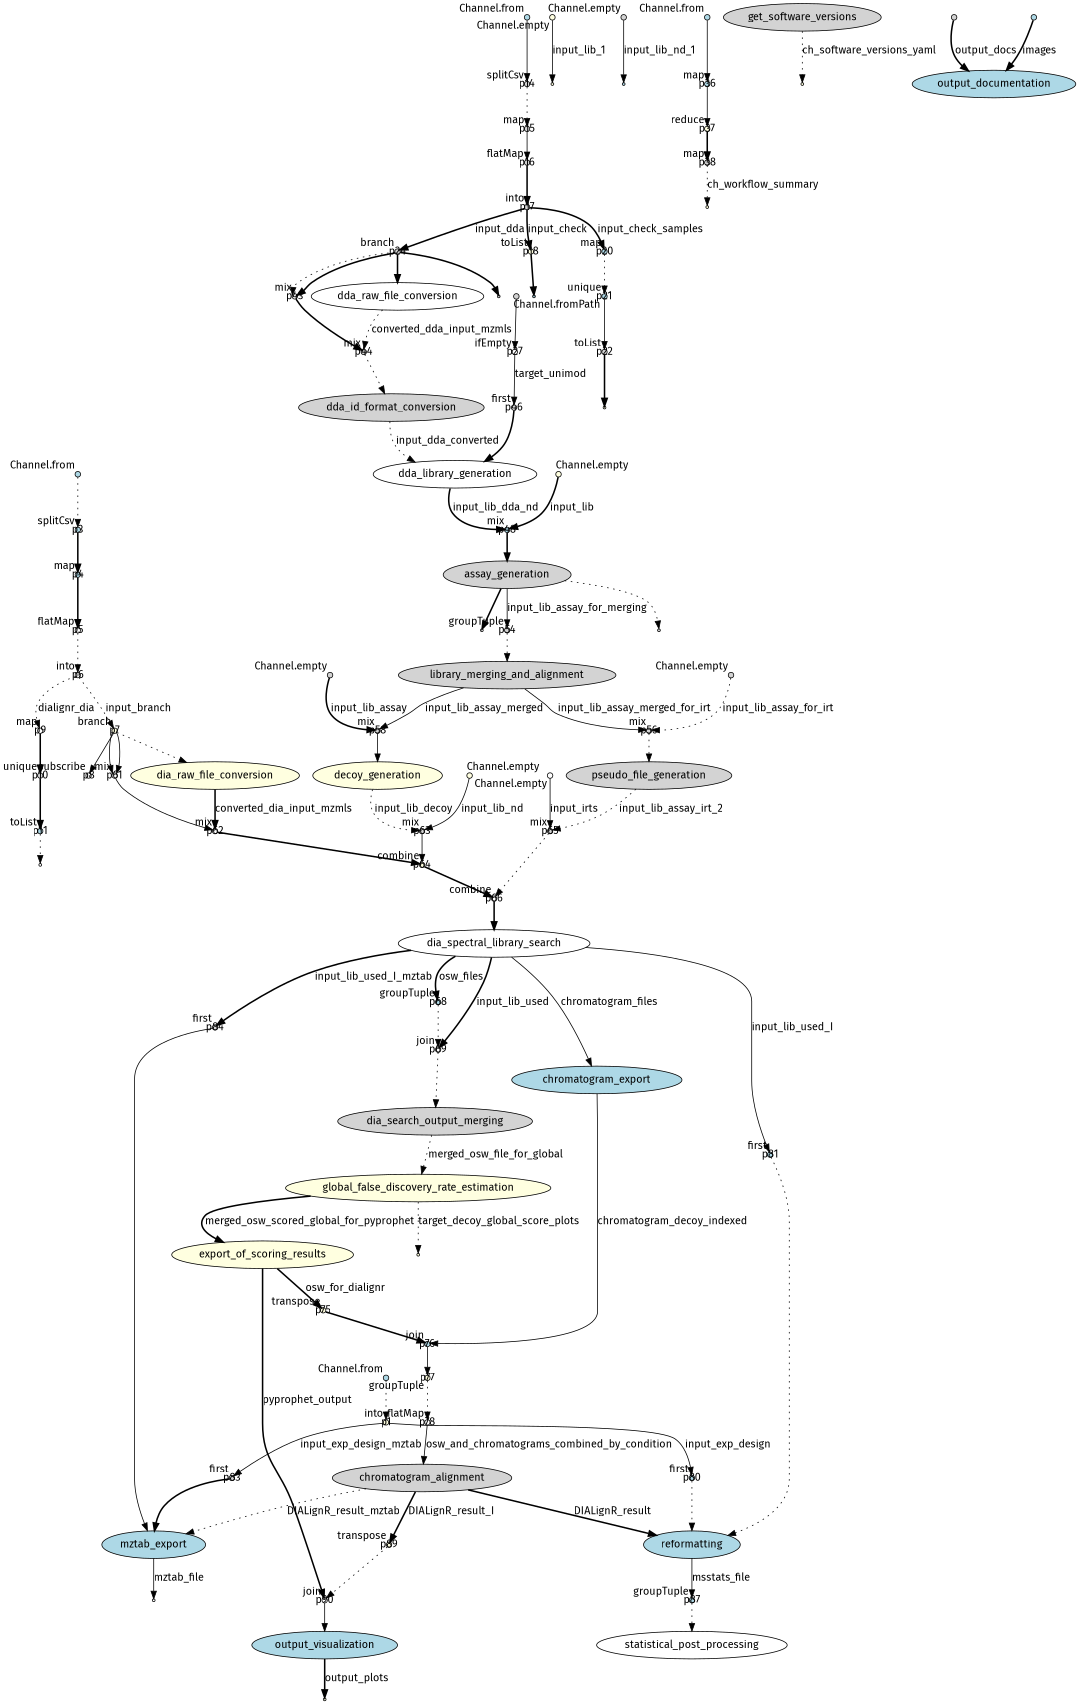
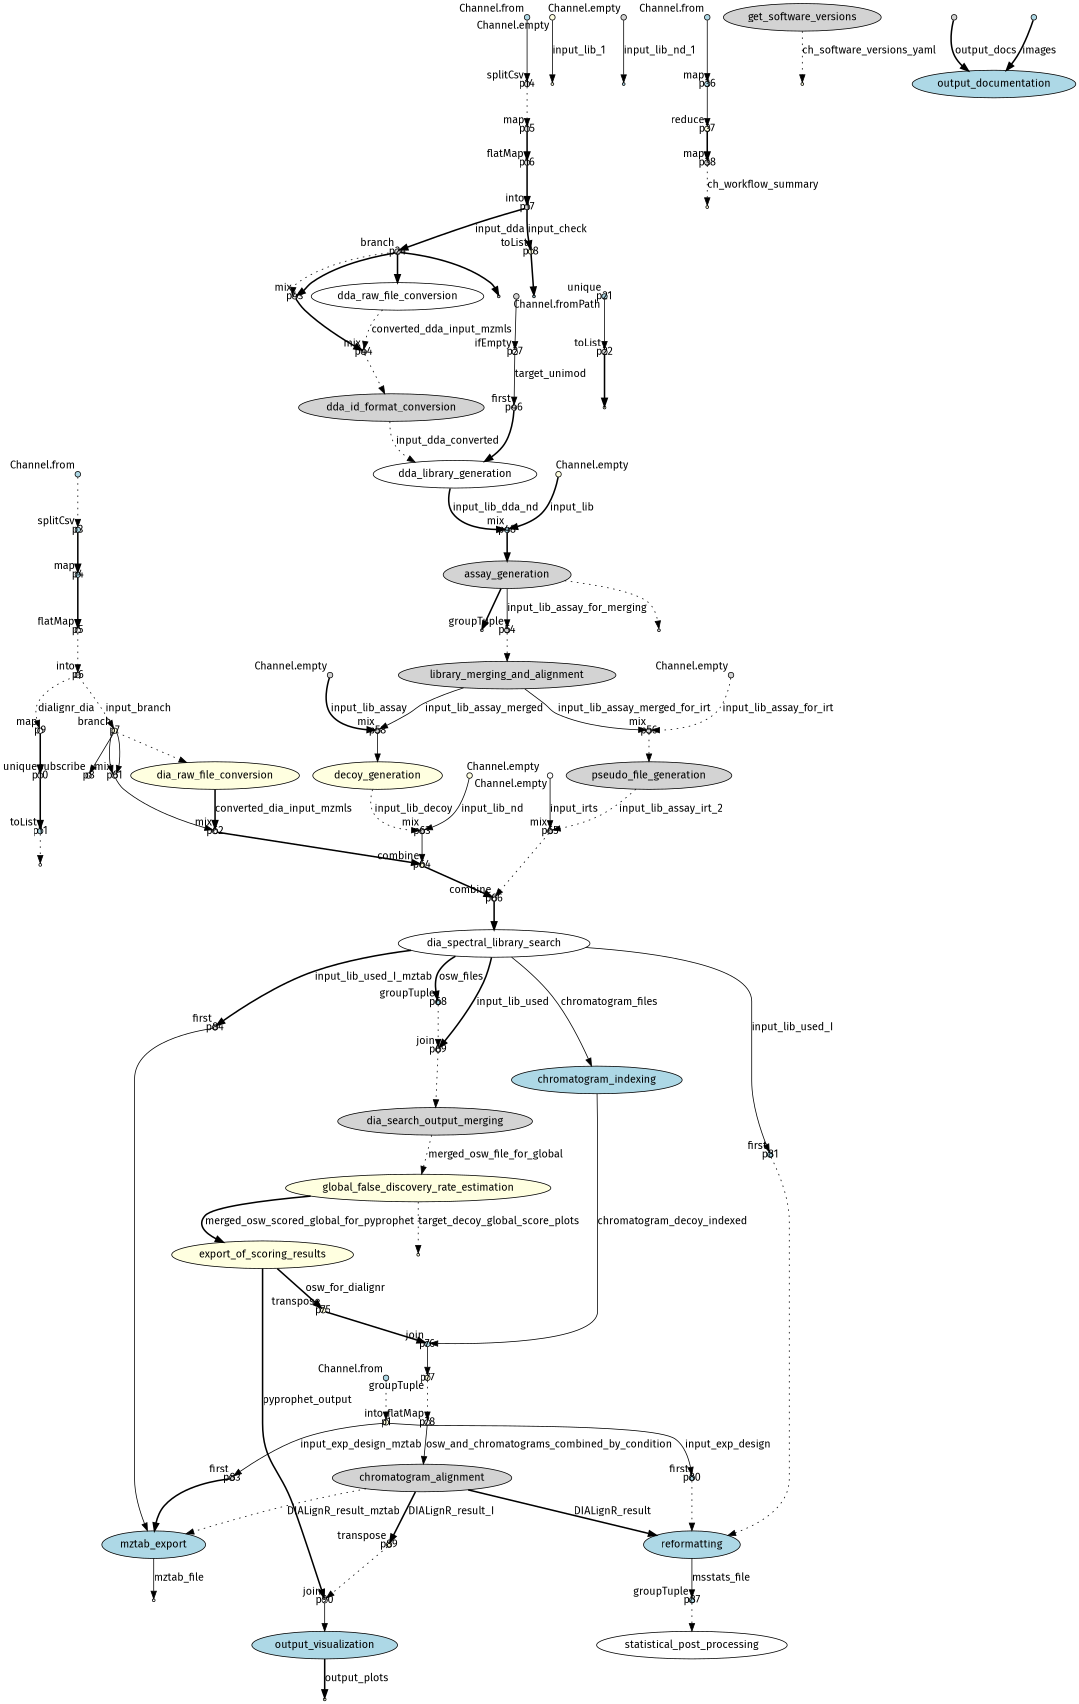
edge "p15 map" -> "p16 flatMap": style solid -> bold
node "p20 map": removed
node "chromatogram_export": label "chromatogram_export" -> "chromatogram_indexing"
